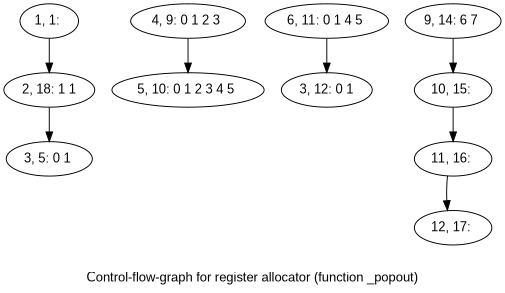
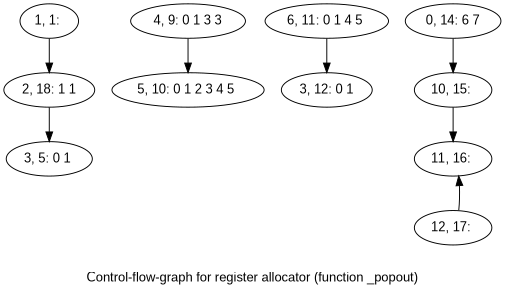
node "4, 9: 0 1 2 3": label "4, 9: 0 1 2 3" -> "4, 9: 0 1 3 3"
node "9, 14: 6 7": label "9, 14: 6 7" -> "0, 14: 6 7"
edge "11, 16:" -> "12, 17:": reversed
